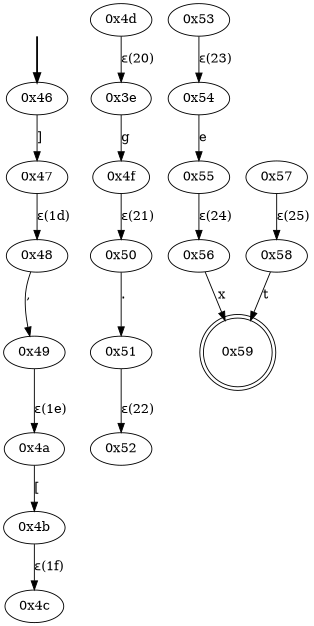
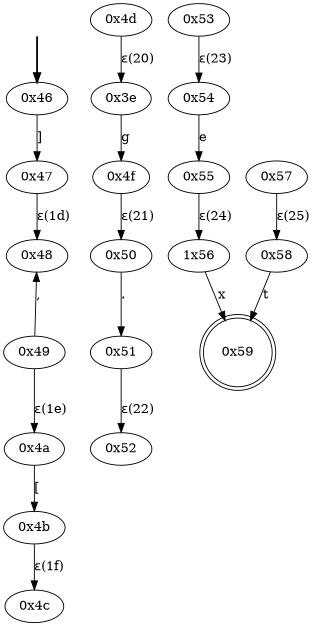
node "0x56": label "0x56" -> "1x56"
edge "0x48" -> "0x49": reversed
